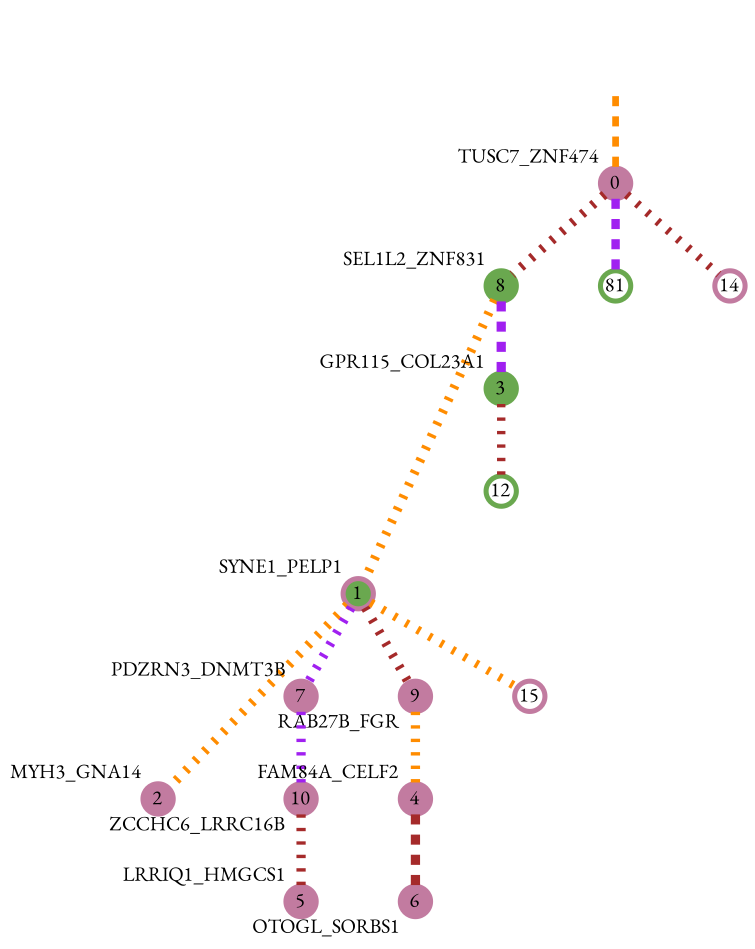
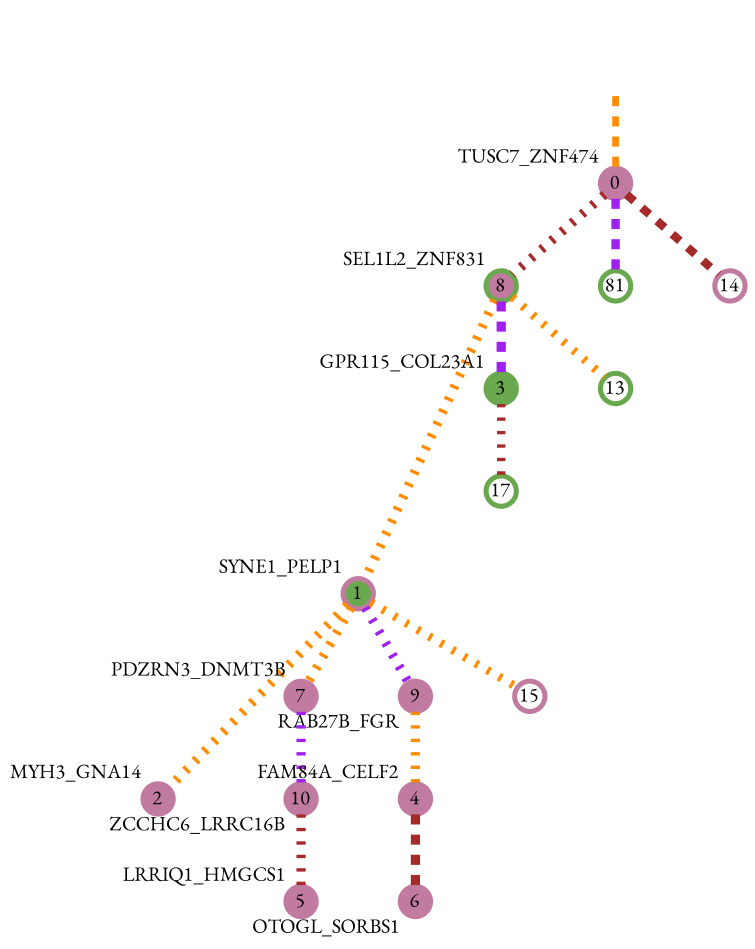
edge "0 TUSC7_ZNF474" -> "14": style dotted -> dashed
node "8 SEL1L2_ZNF831": fillcolor #6aa84fff -> #c27ba0ff
node "13": added
node "12": label "12" -> "17"
edge "1 SYNE1_PELP1" -> "7 PDZRN3_DNMT3B": color purple -> darkorange
edge "1 SYNE1_PELP1" -> "9 RAB27B_FGR": color brown -> purple
